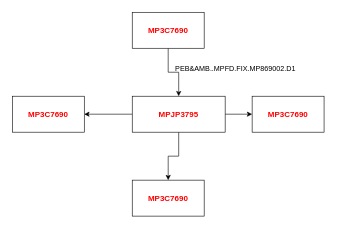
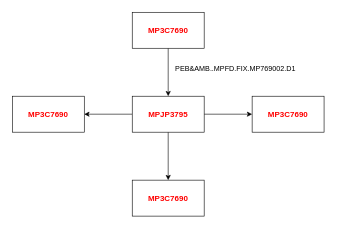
node "PEB&AMB..MPFD.FIX.MP869002.D1": label "PEB&AMB..MPFD.FIX.MP869002.D1" -> "PEB&AMB..MPFD.FIX.MP769002.D1"
node "MPJP3795": size 93x36 -> 72x36
